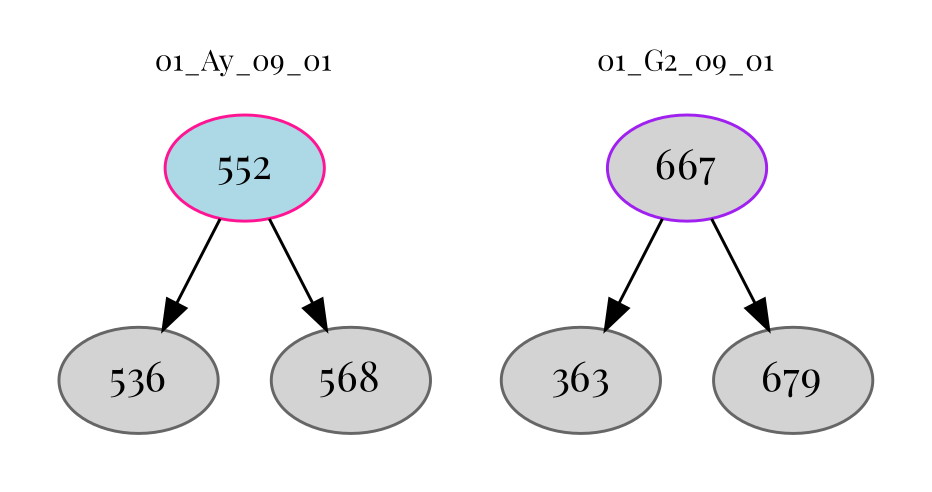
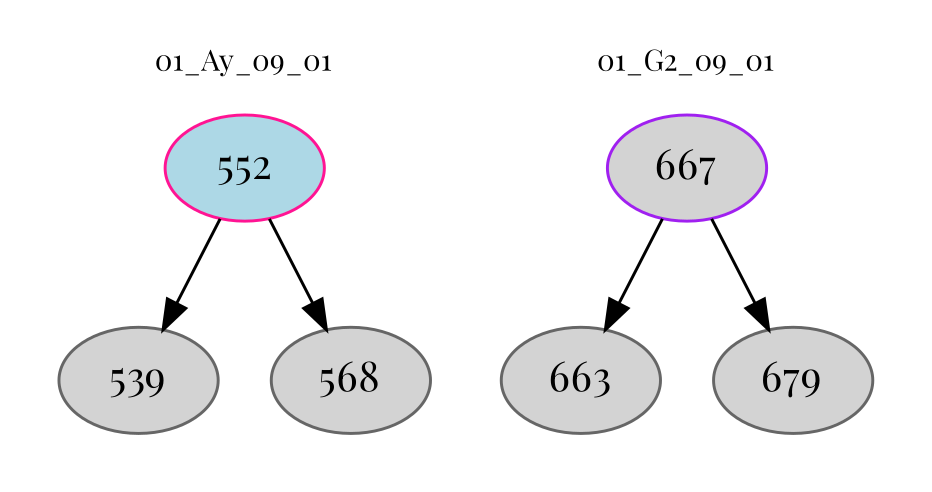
node "536": label "536" -> "539"
node "363": label "363" -> "663"
